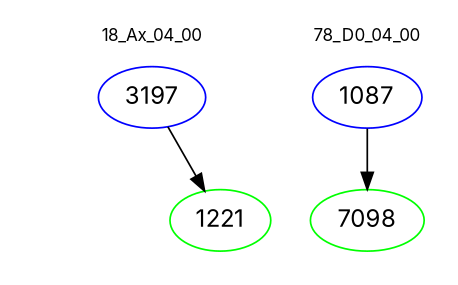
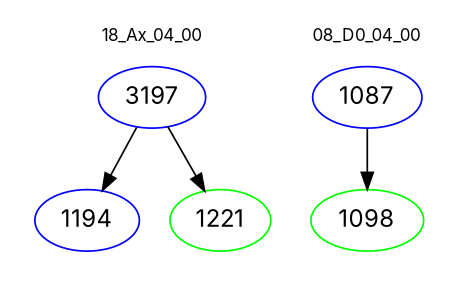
cluster "78_D0_04_00": label "78_D0_04_00" -> "08_D0_04_00"
node "1194": added
node "7098": label "7098" -> "1098"
